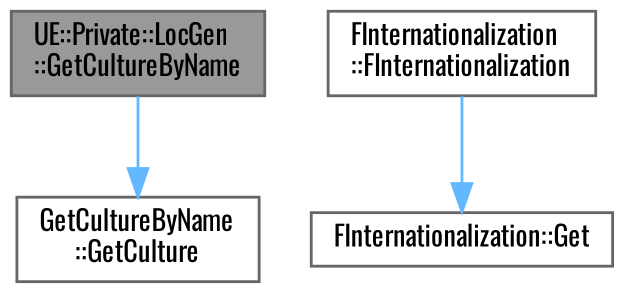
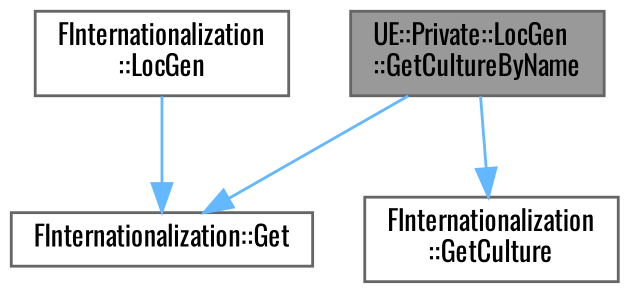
node "FInternationalization ::FInternationalization": label "FInternationalization ::FInternationalization" -> "FInternationalization ::LocGen"
edge "UE::Private::LocGen ::GetCultureByName" -> "FInternationalization::Get": added
node "GetCultureByName ::GetCulture": label "GetCultureByName ::GetCulture" -> "FInternationalization ::GetCulture"
